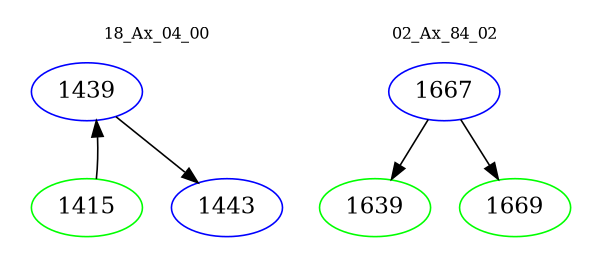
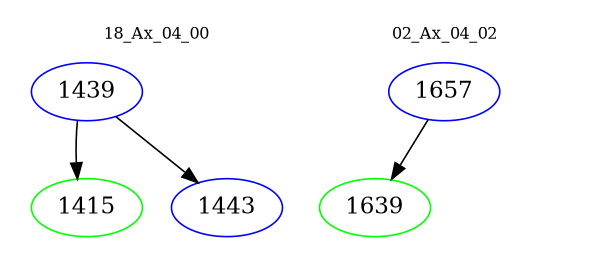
cluster "02_Ax_84_02": label "02_Ax_84_02" -> "02_Ax_04_02"
node "1667": label "1667" -> "1657"
edge "1415" -> "1439": reversed
node "1669": removed
